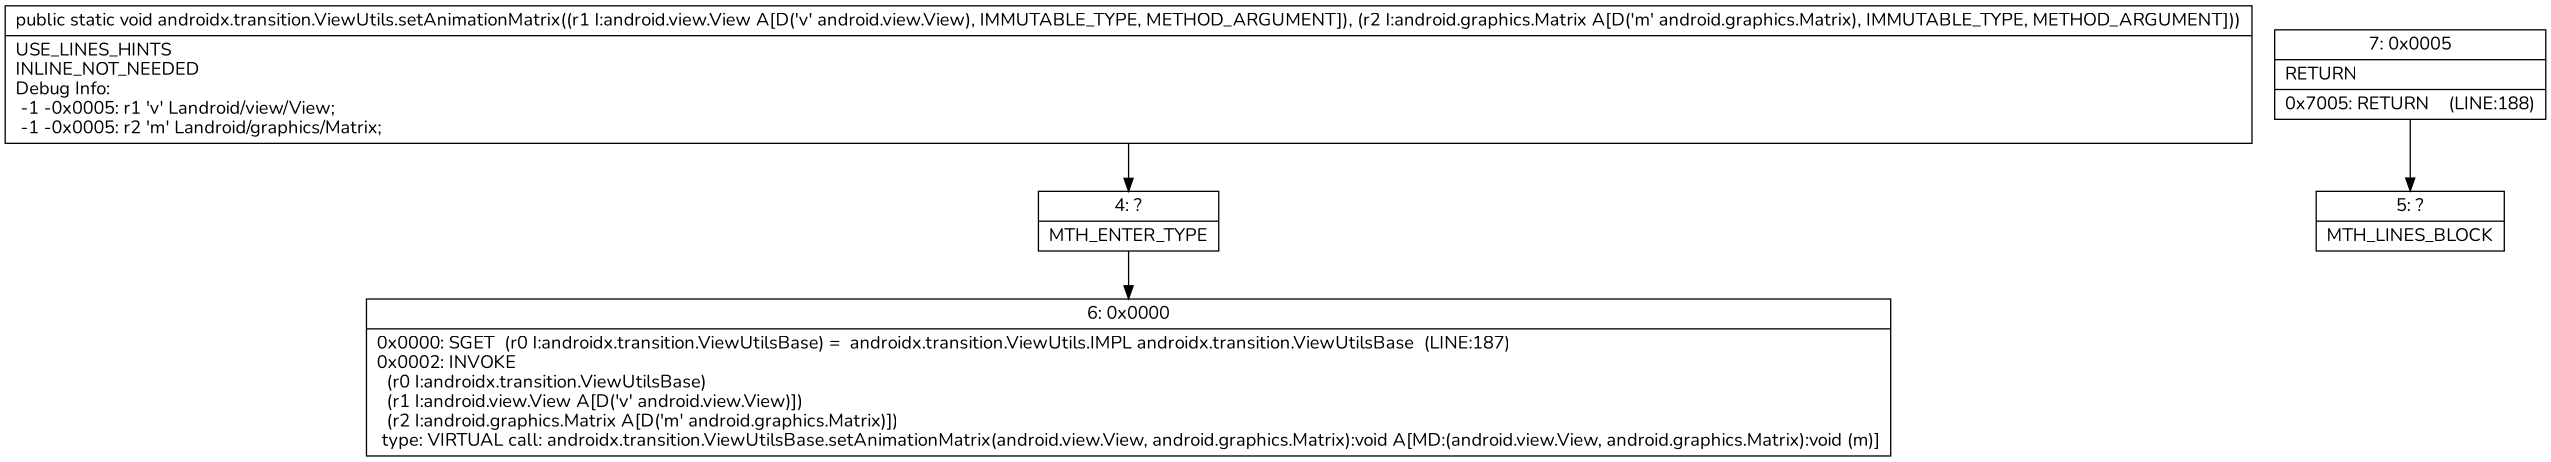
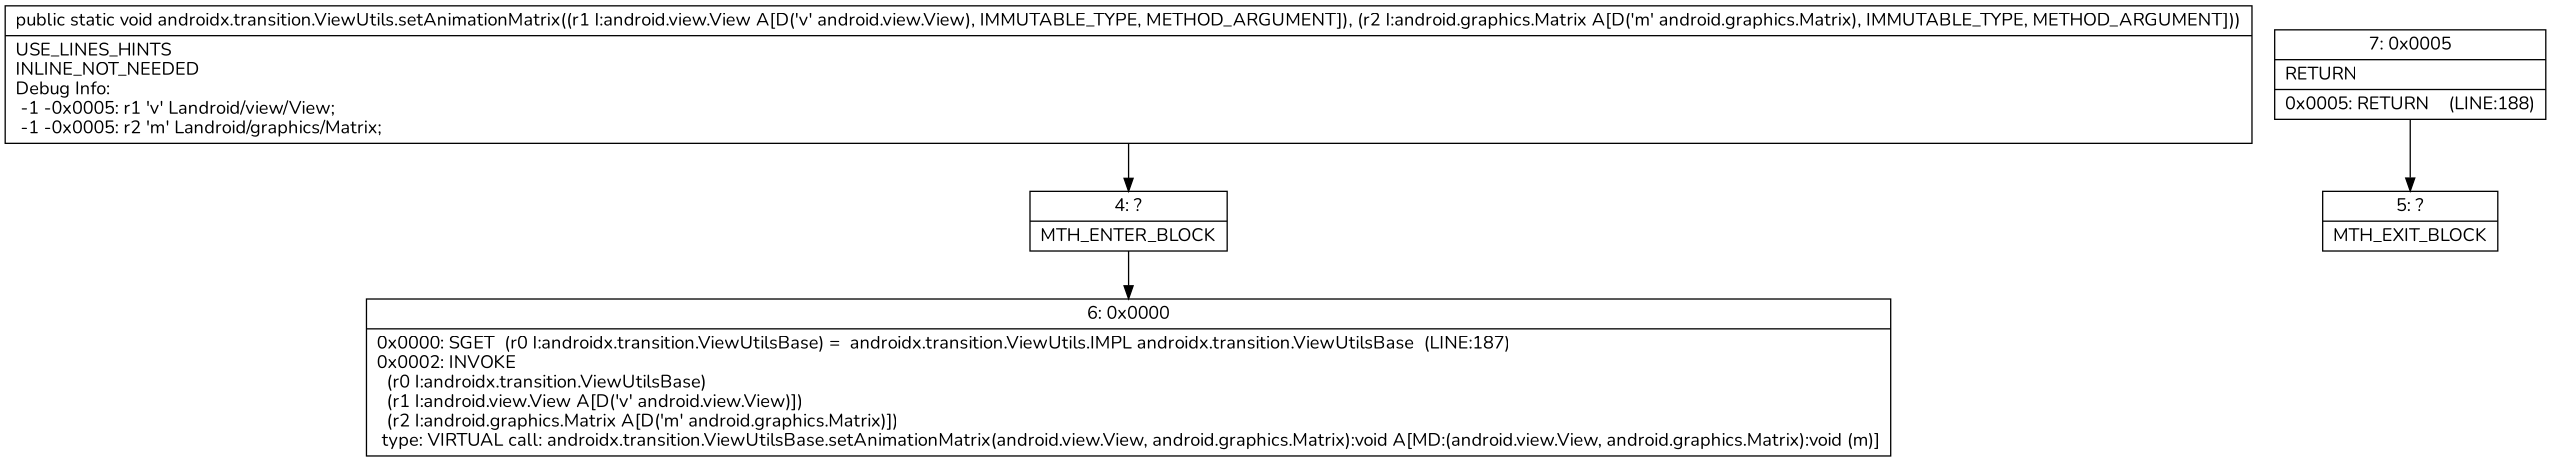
node "7: 0x0005": text "0x7005: RETURN    (LINE:188)" -> "0x0005: RETURN    (LINE:188)"
node "4: ?": text "MTH_ENTER_TYPE" -> "MTH_ENTER_BLOCK"
node "5: ?": text "MTH_LINES_BLOCK" -> "MTH_EXIT_BLOCK"
